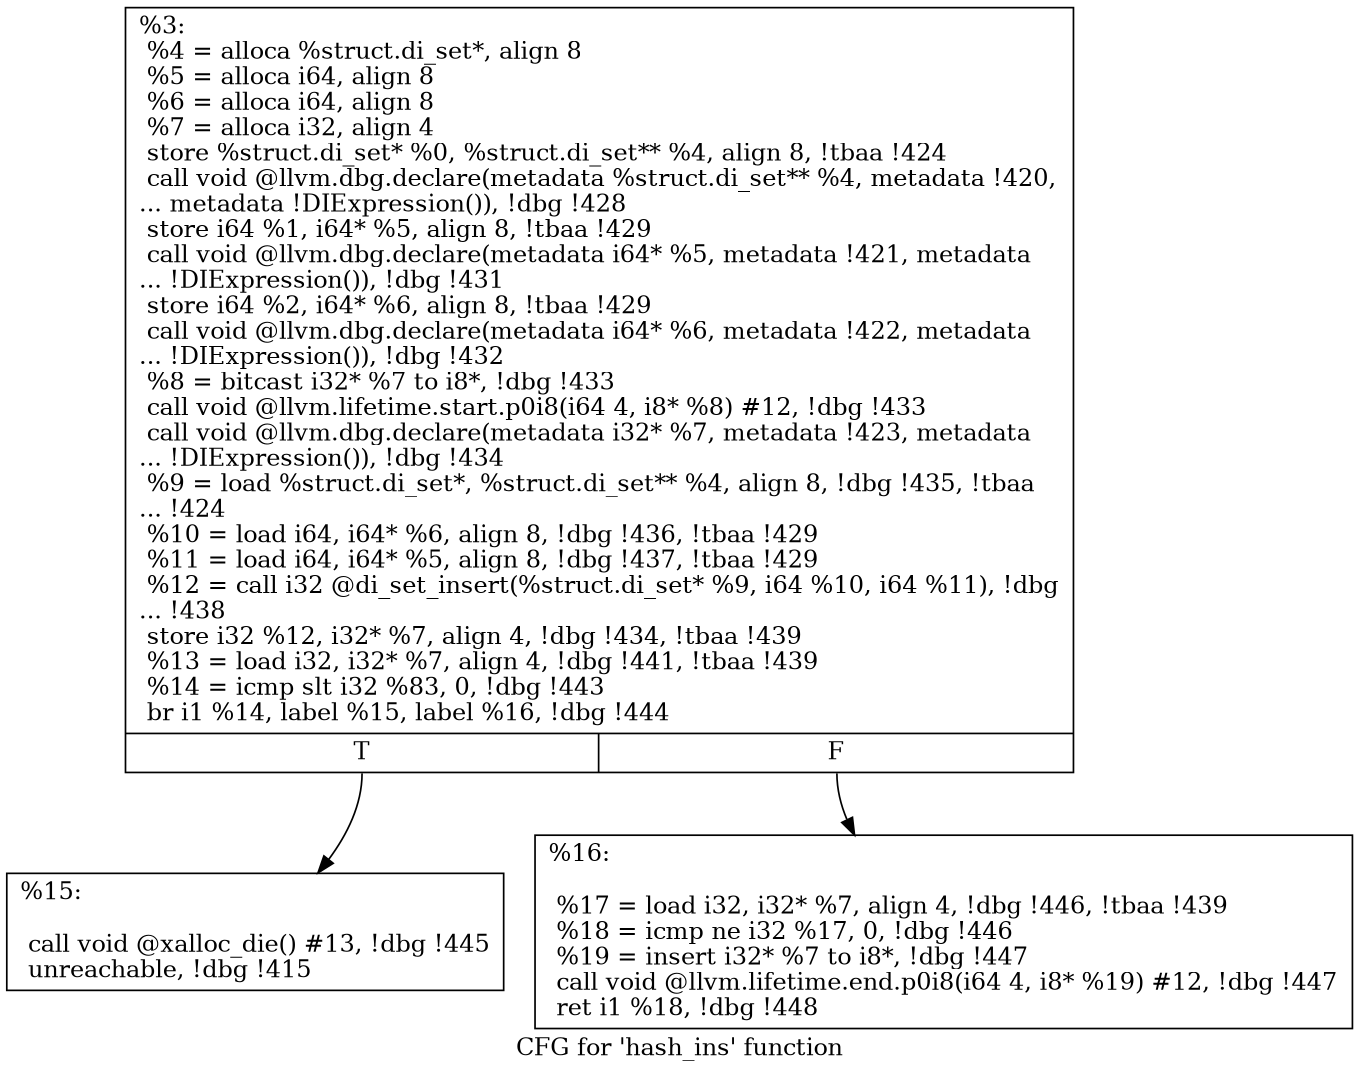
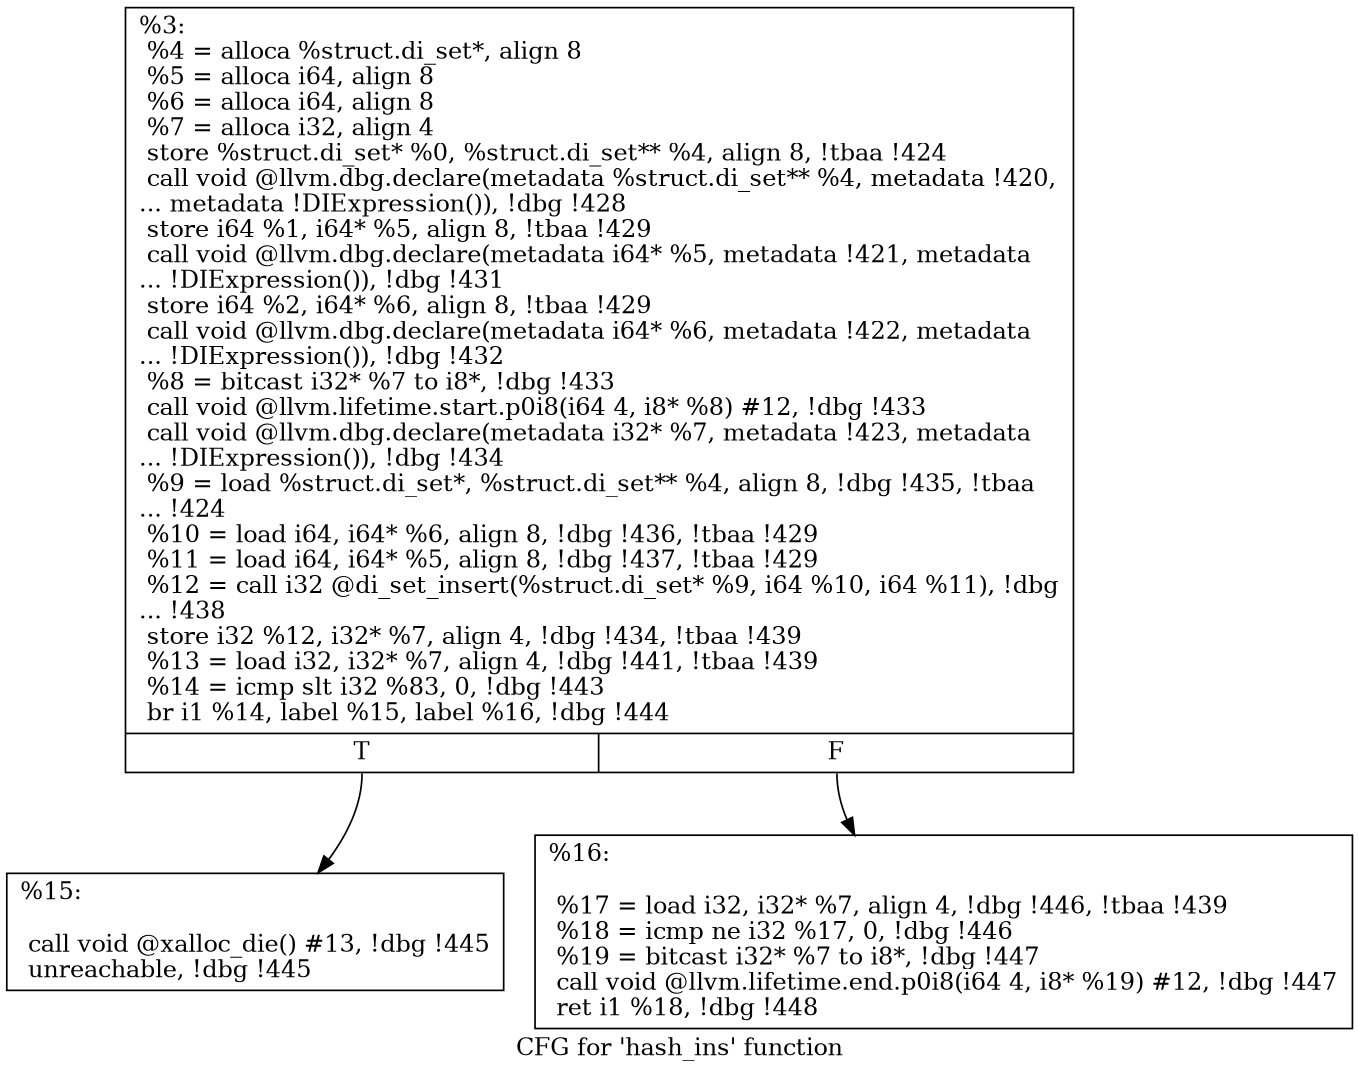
node "%16:": text "%19 = insert i32* %7 to i8*, !dbg !447" -> "%19 = bitcast i32* %7 to i8*, !dbg !447"
node "%15:": text "unreachable, !dbg !415" -> "unreachable, !dbg !445"
